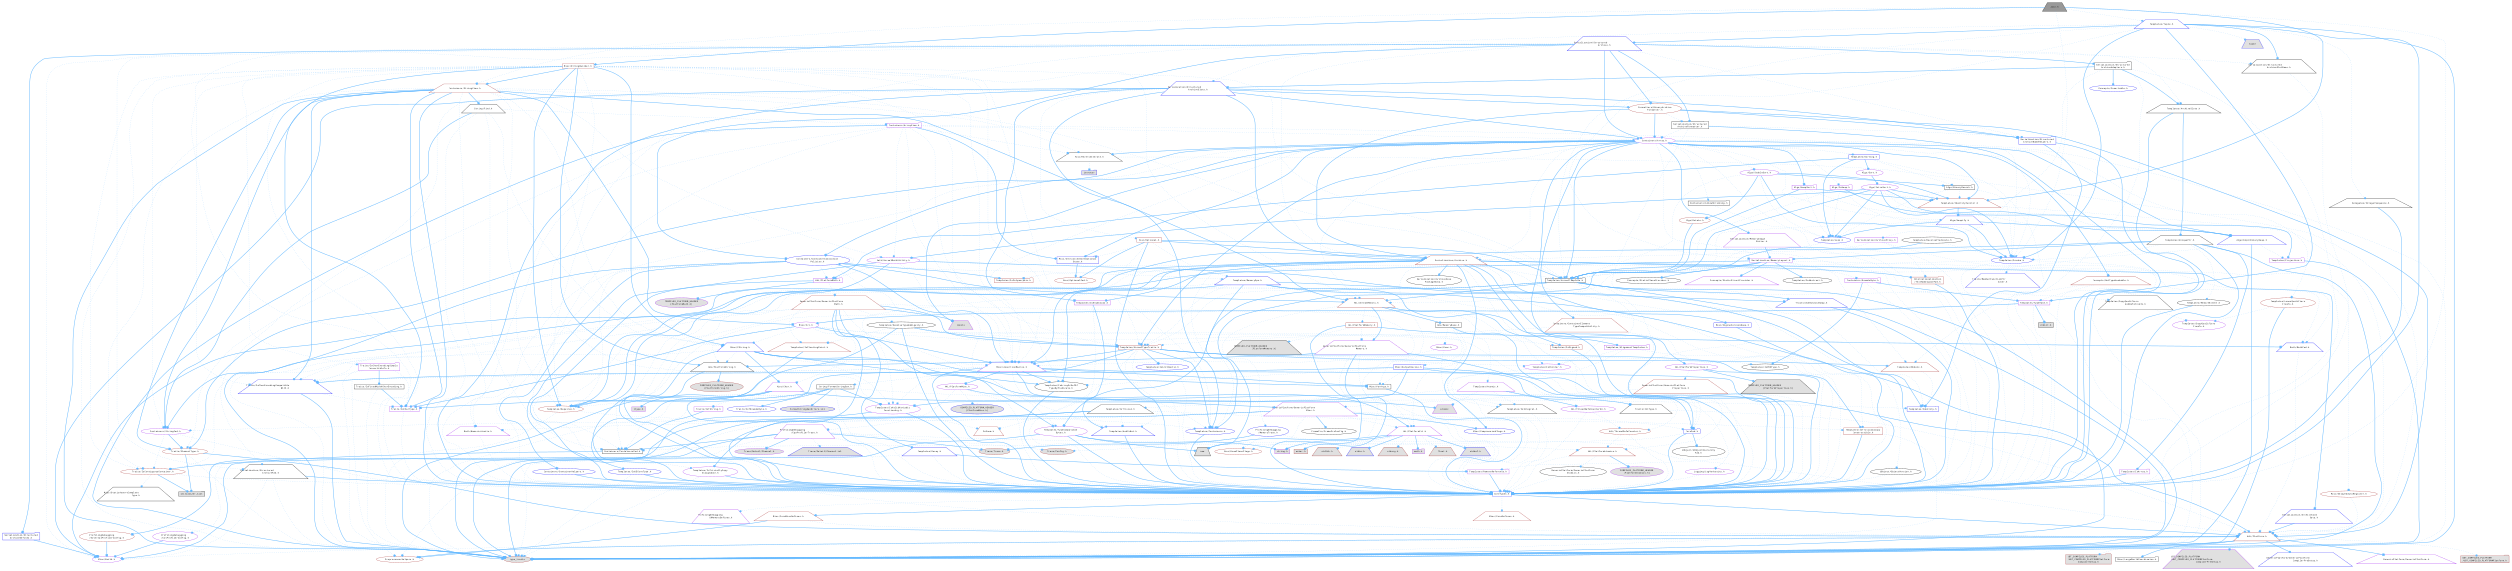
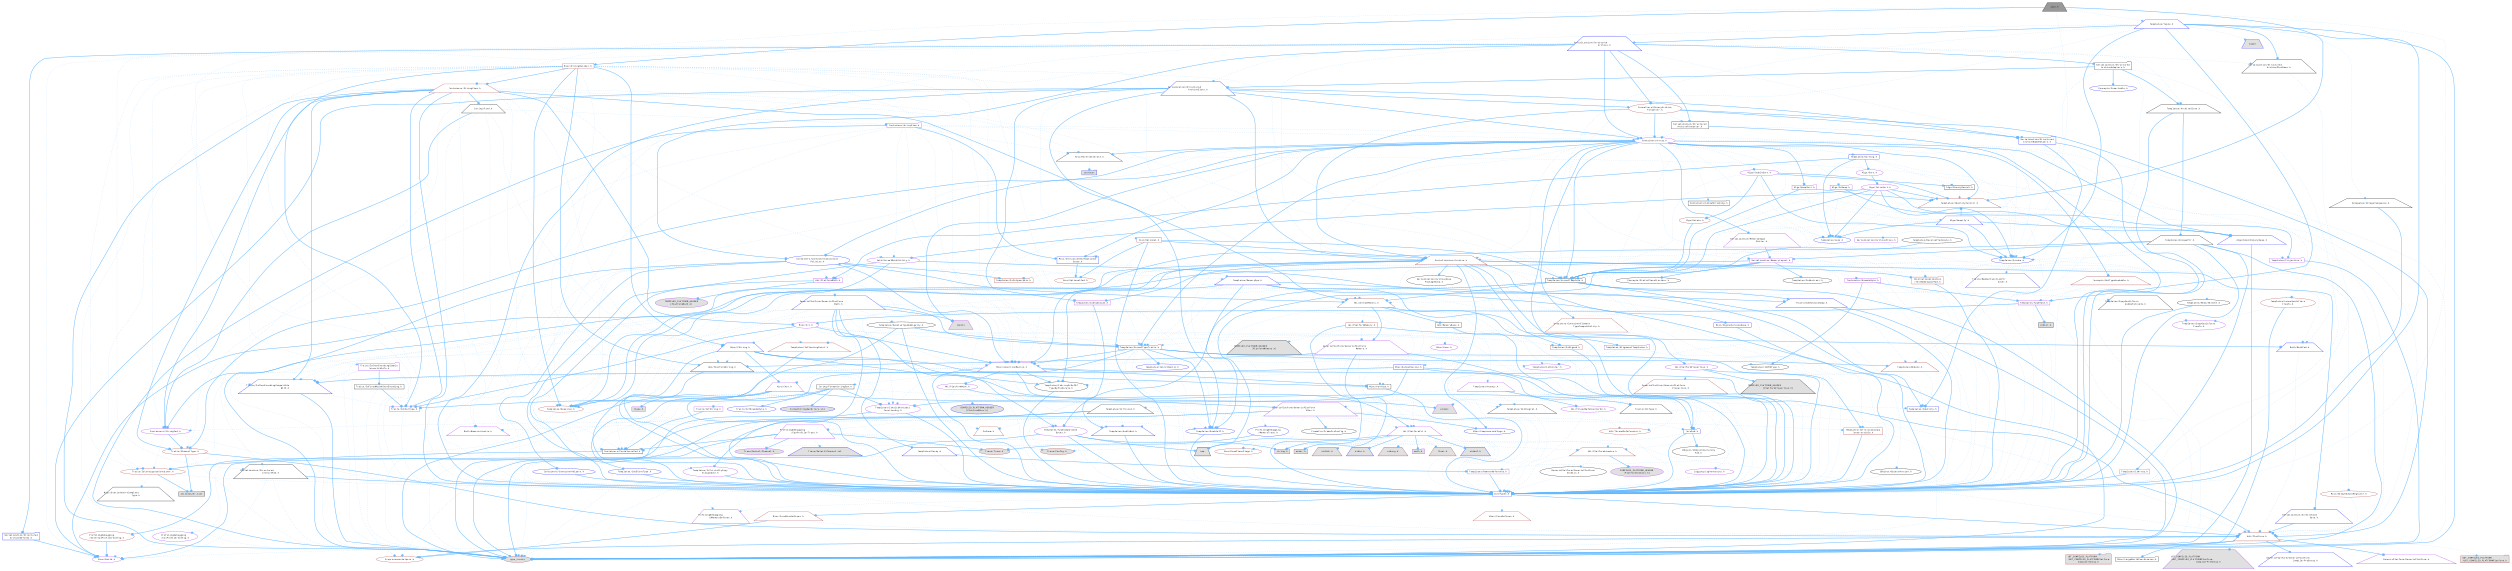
edge "Templates/IdentityFunctor.h" -> "Algo/Heapify.h": reversed
edge "Serialization/MemoryLayout.h" -> "Templates/UnrealTemplate.h": style dotted -> bold
node "Concepts/StaticStructProvider.h": removed
node "GenericPlatform/GenericPlatform Math.h": color brown -> blue
node "COMPILED_PLATFORM_HEADER (PlatformString.h)": removed
node "Templates/Containers.h": label "Templates/Containers.h" -> "Templates/EnableIf.h"
edge "String/FormatStringSan.h" -> "CoreTypes.h": now "String/FormatStringSan.h" -> "ProfilingDebugging /UMemoryDefines.h"
edge "ProfilingDebugging /CsvProfilerConfig.h" -> "Misc/Build.h": style bold -> dotted
